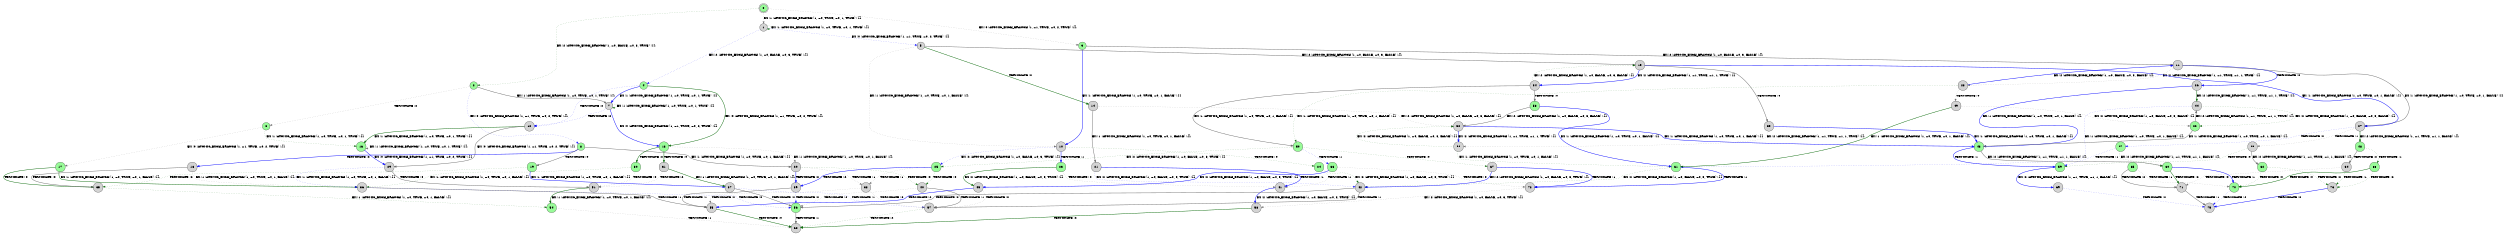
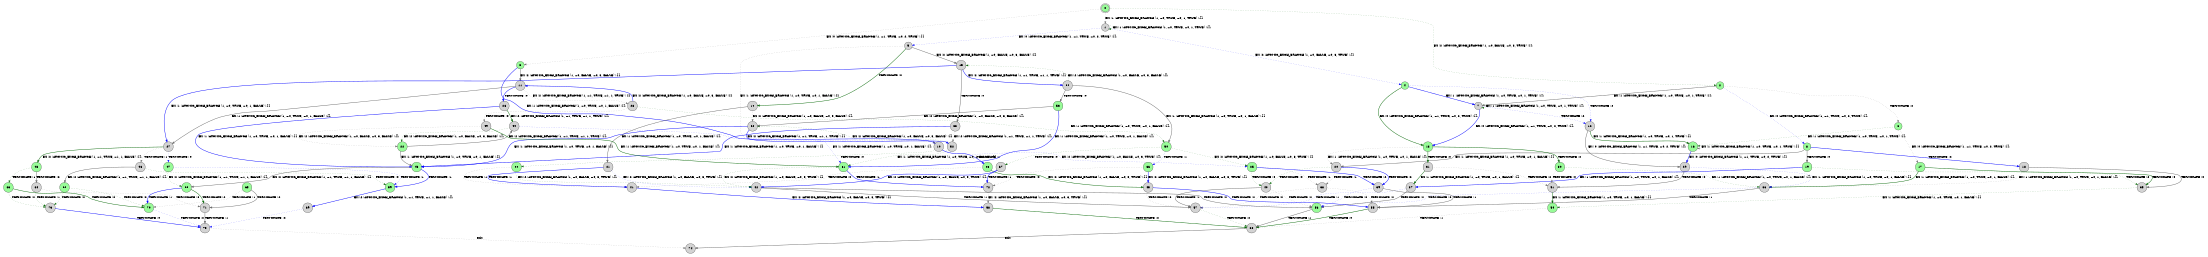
node "74": added
